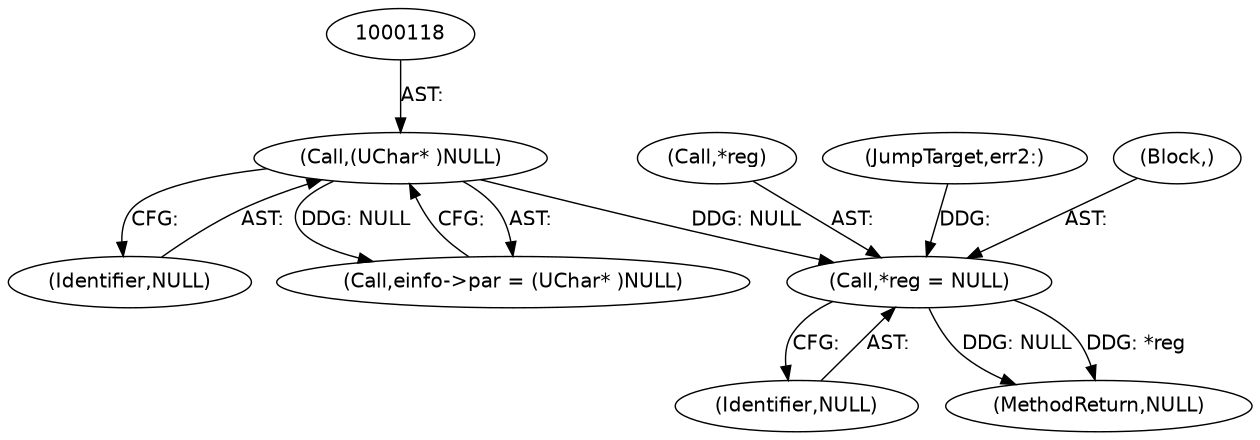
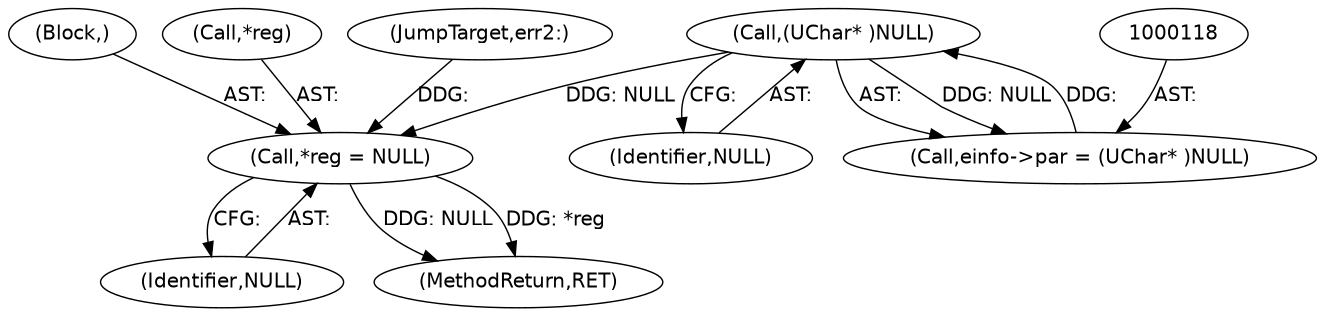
edge "1000118" -> "(Call,(UChar* )NULL)": now "1000118" -> "(Call,einfo->par = (UChar* )NULL)"
edge "(Call,einfo->par = (UChar* )NULL)" -> "(Call,(UChar* )NULL)": label "CFG: " -> "DDG: "
node "(MethodReturn,NULL)": label "(MethodReturn,NULL)" -> "(MethodReturn,RET)"
